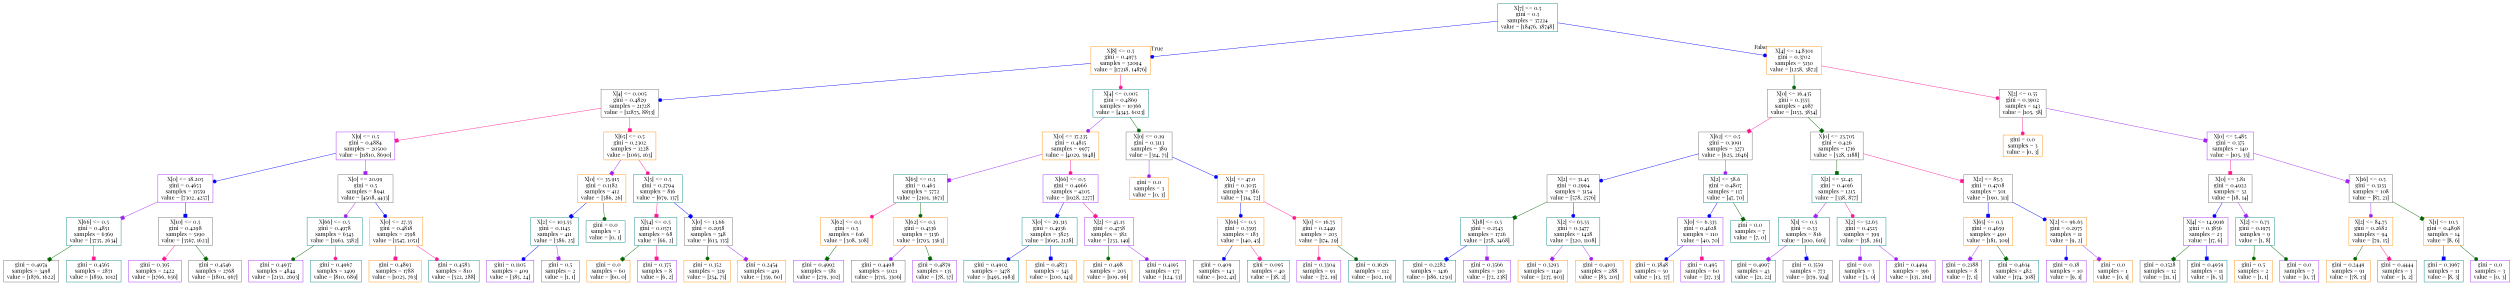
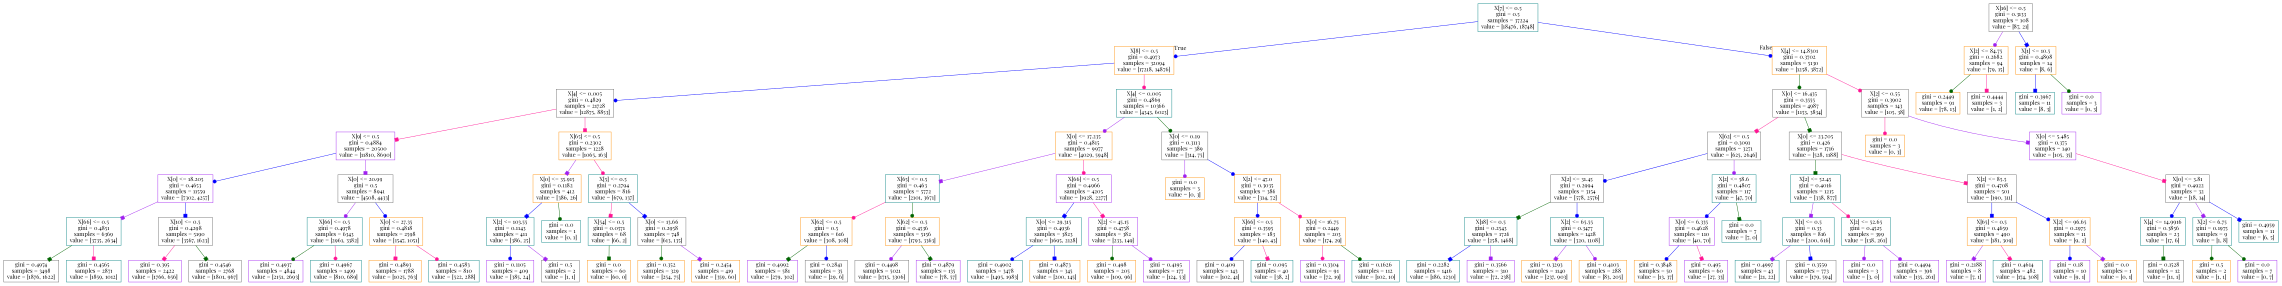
edge "X[0] <= 5.485 gini = 0.375 samples = 140 value = [105, 35]" -> "X[16] <= 0.5 gini = 0.3133 samples = 108 value = [87, 21]": removed
edge "X[16] <= 0.5 gini = 0.3133 samples = 108 value = [87, 21]" -> "X[1] <= 10.5 gini = 0.4898 samples = 14 value = [8, 6]": color darkgreen -> blue
node "X[4] <= 14.9916 gini = 0.3856 samples = 23 value = [17, 6]": color purple -> teal
edge "X[2] <= 52.65 gini = 0.4525 samples = 399 value = [138, 261]" -> "gini = 0.0 samples = 3 value = [3, 0]": arrowhead box -> dot
edge "X[65] <= 0.5 gini = 0.4659 samples = 490 value = [181, 309]" -> "gini = 0.4614 samples = 482 value = [174, 308]": color darkgreen -> deeppink
edge "X[4] <= 14.9916 gini = 0.3856 samples = 23 value = [17, 6]" -> "gini = 0.4959 samples = 11 value = [6, 5]": now "X[0] <= 3.81 gini = 0.4922 samples = 32 value = [18, 14]" -> "gini = 0.4959 samples = 11 value = [6, 5]"
node "gini = 0.375 samples = 8 value = [6, 2]": removed
node "gini = 0.2841 samples = 35 value = [29, 6]": added
